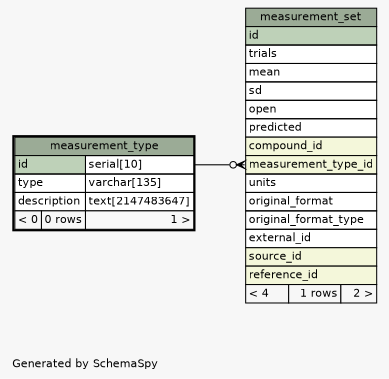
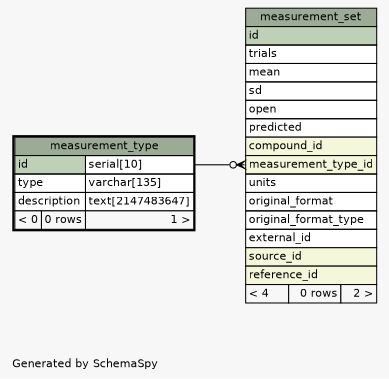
node "measurement_set": text "1 rows" -> "0 rows"
